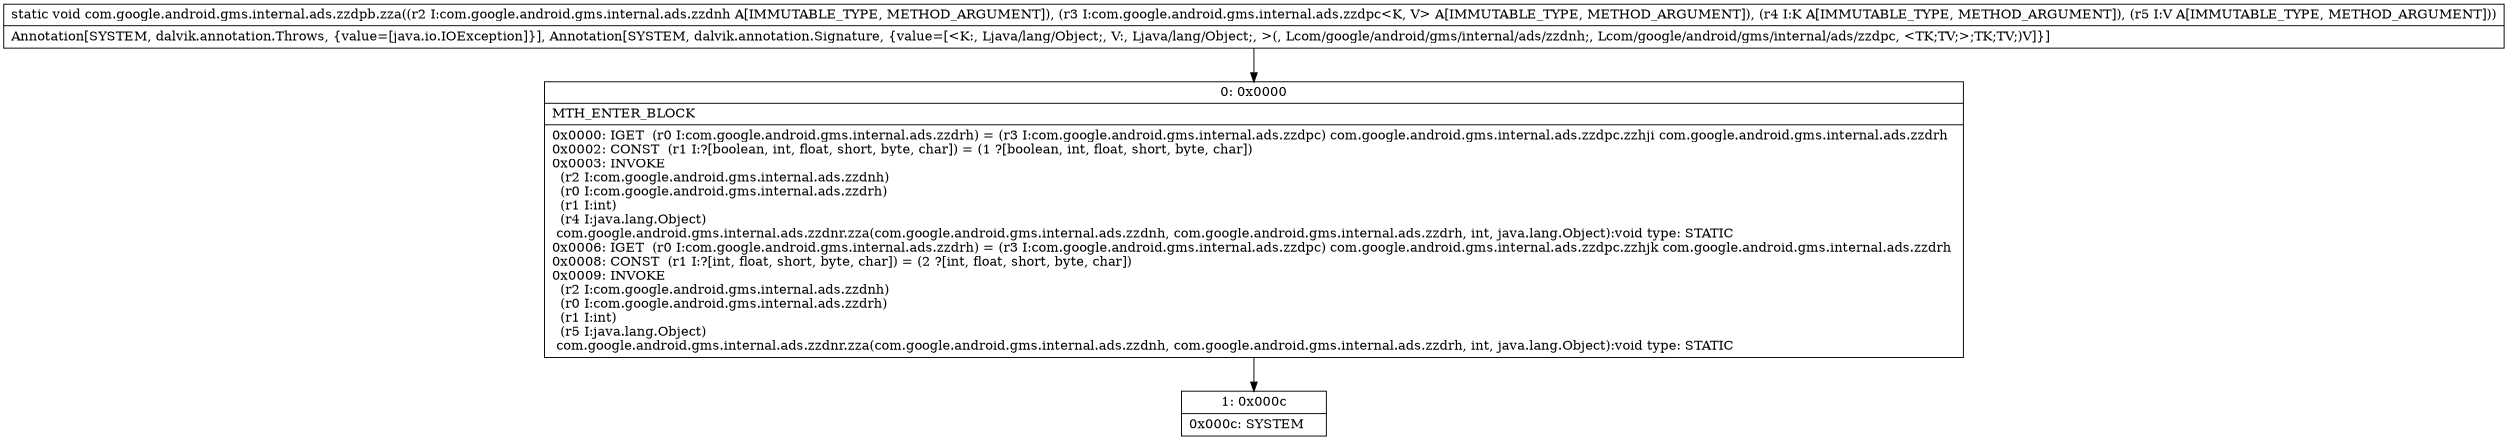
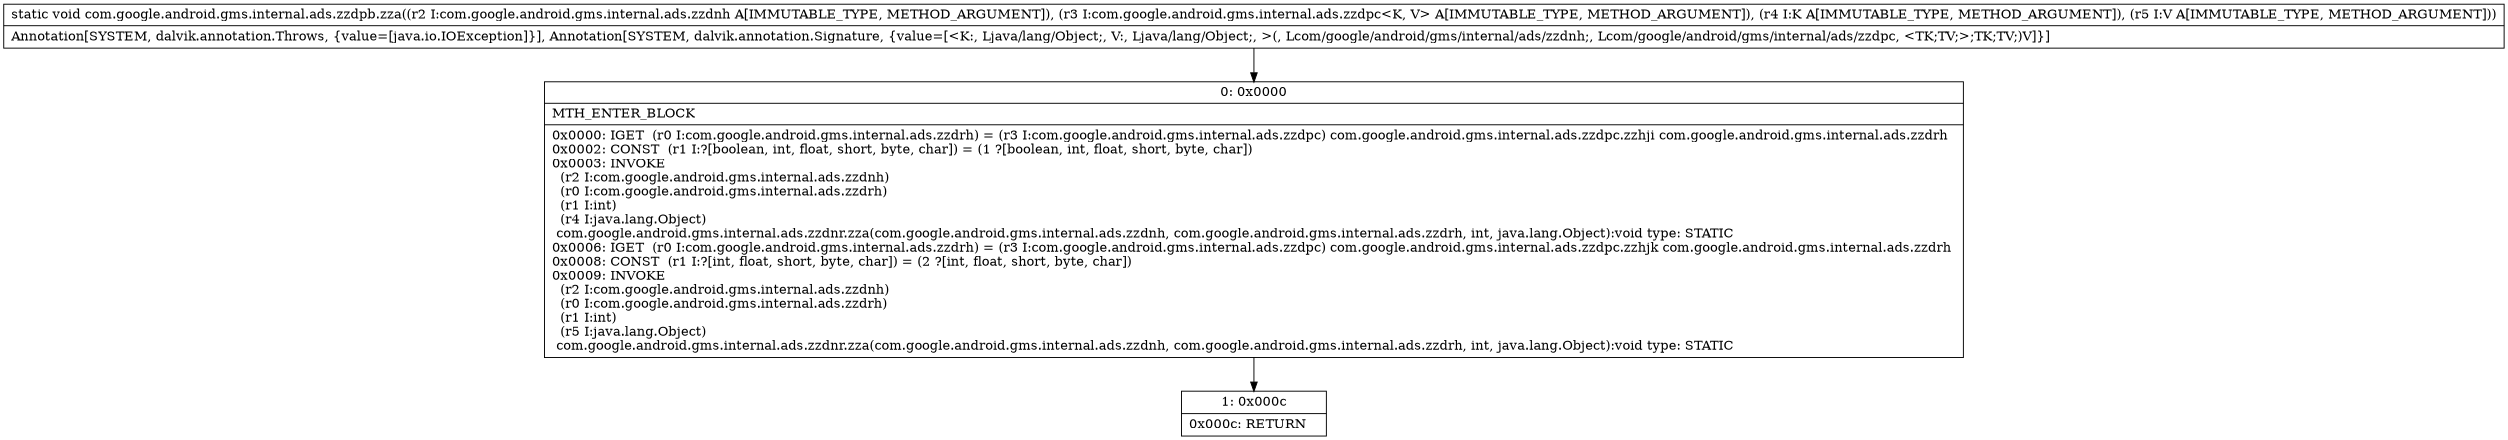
node "1: 0x000c": text "0x000c: SYSTEM" -> "0x000c: RETURN"
